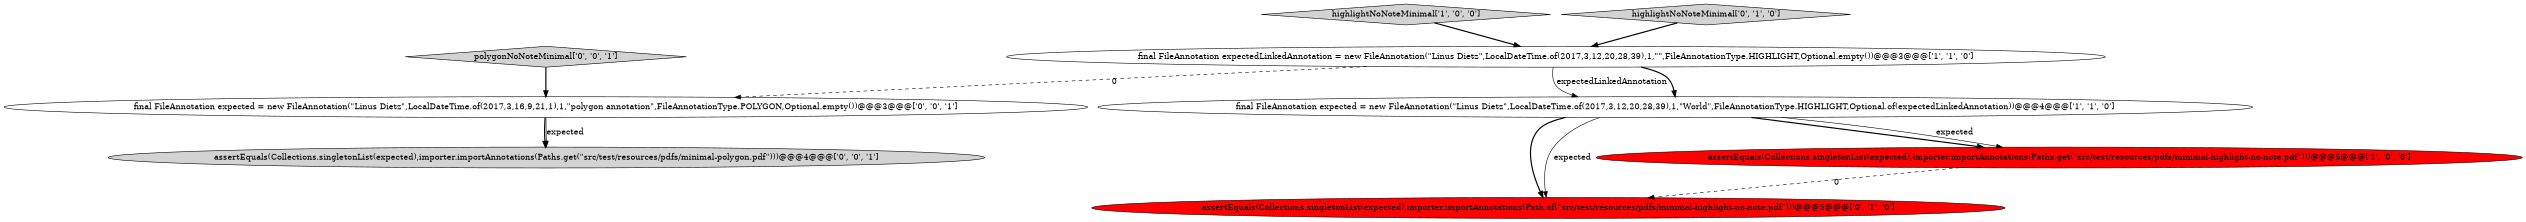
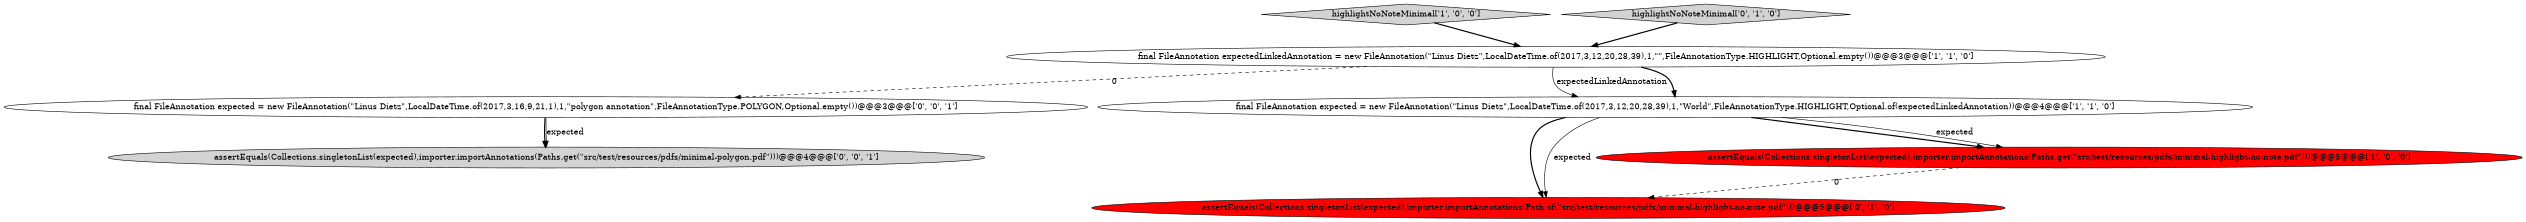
node "polygonNoNoteMinimal['0', '0', '1']": removed
